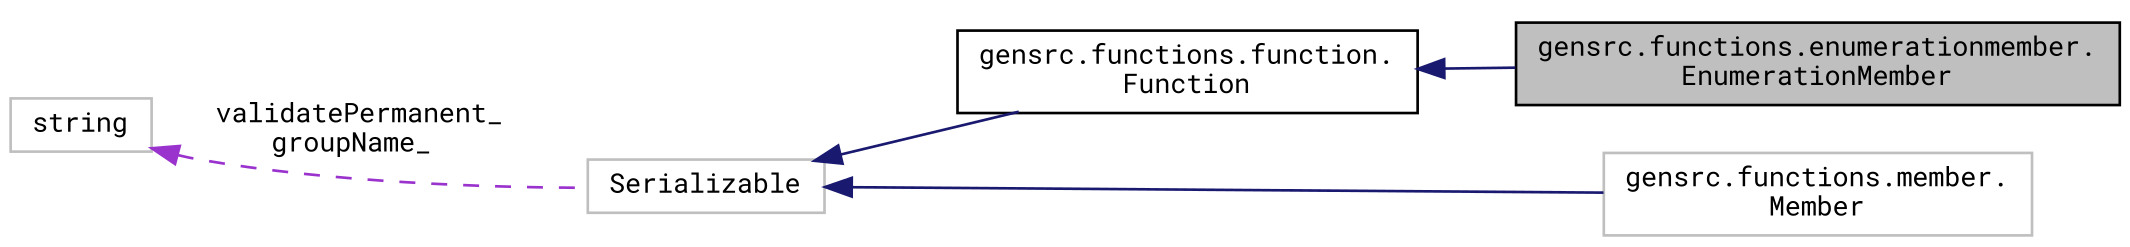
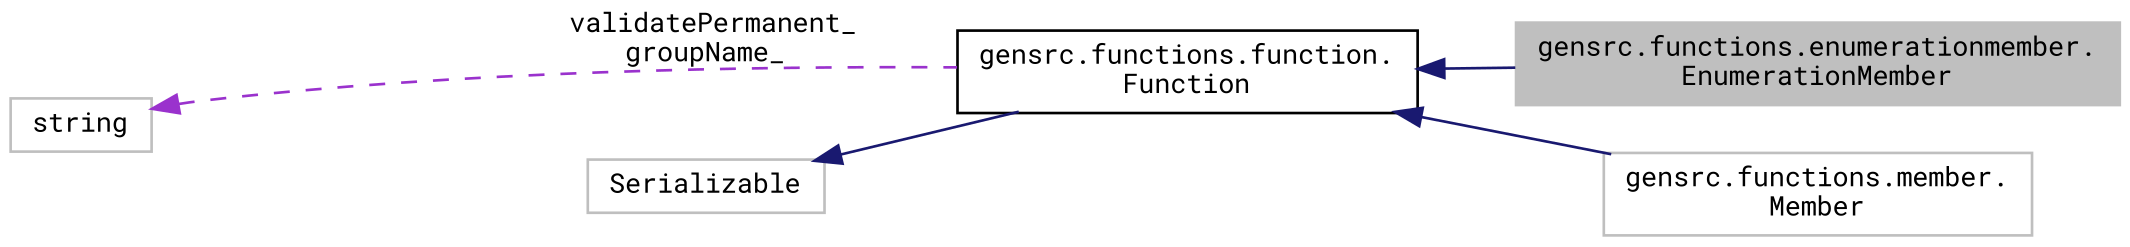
node "gensrc.functions.enumerationmember. EnumerationMember": color black -> grey75
edge "Serializable" -> "string": now "gensrc.functions.function. Function" -> "string"
edge "gensrc.functions.member. Member" -> "Serializable": now "gensrc.functions.member. Member" -> "gensrc.functions.function. Function"
